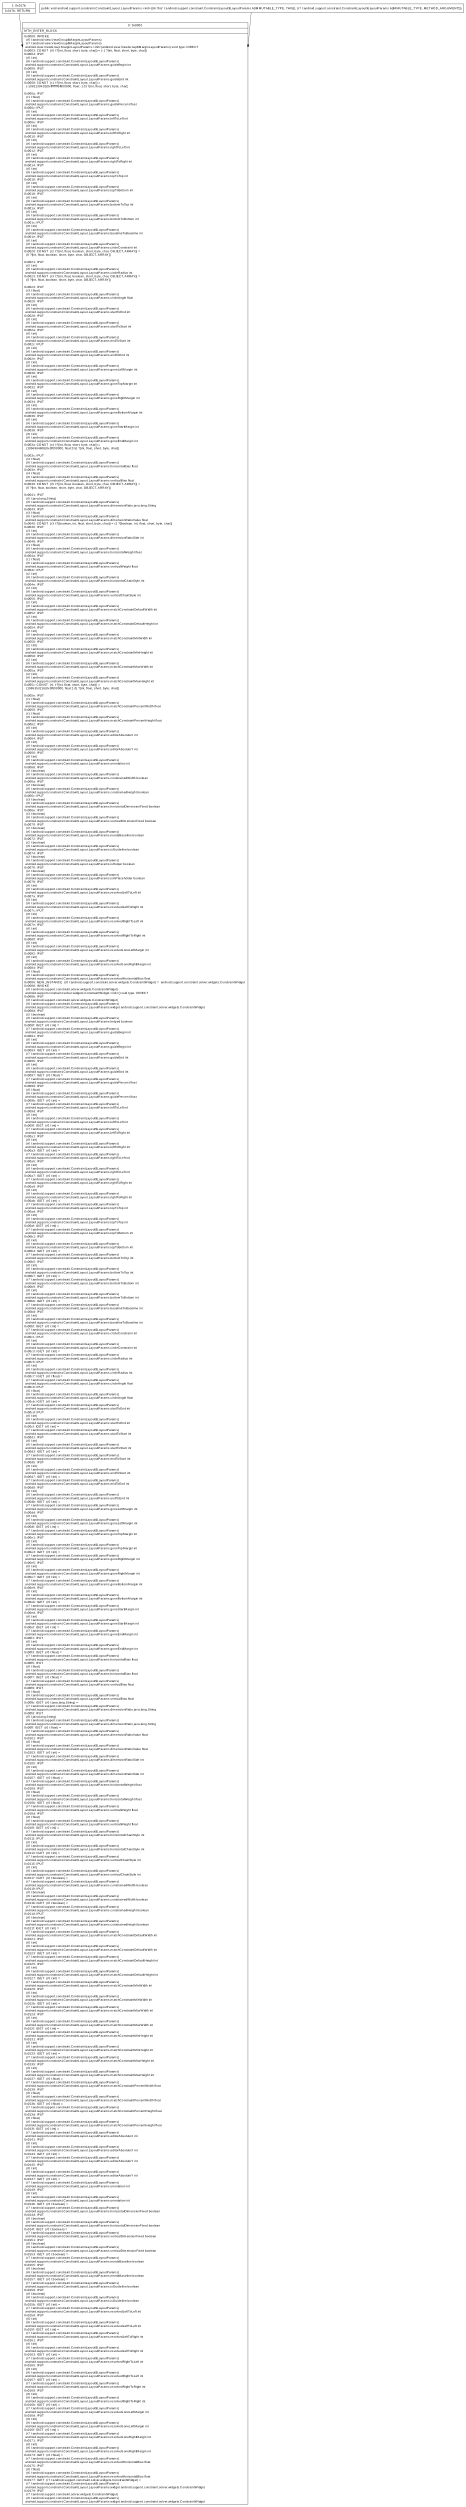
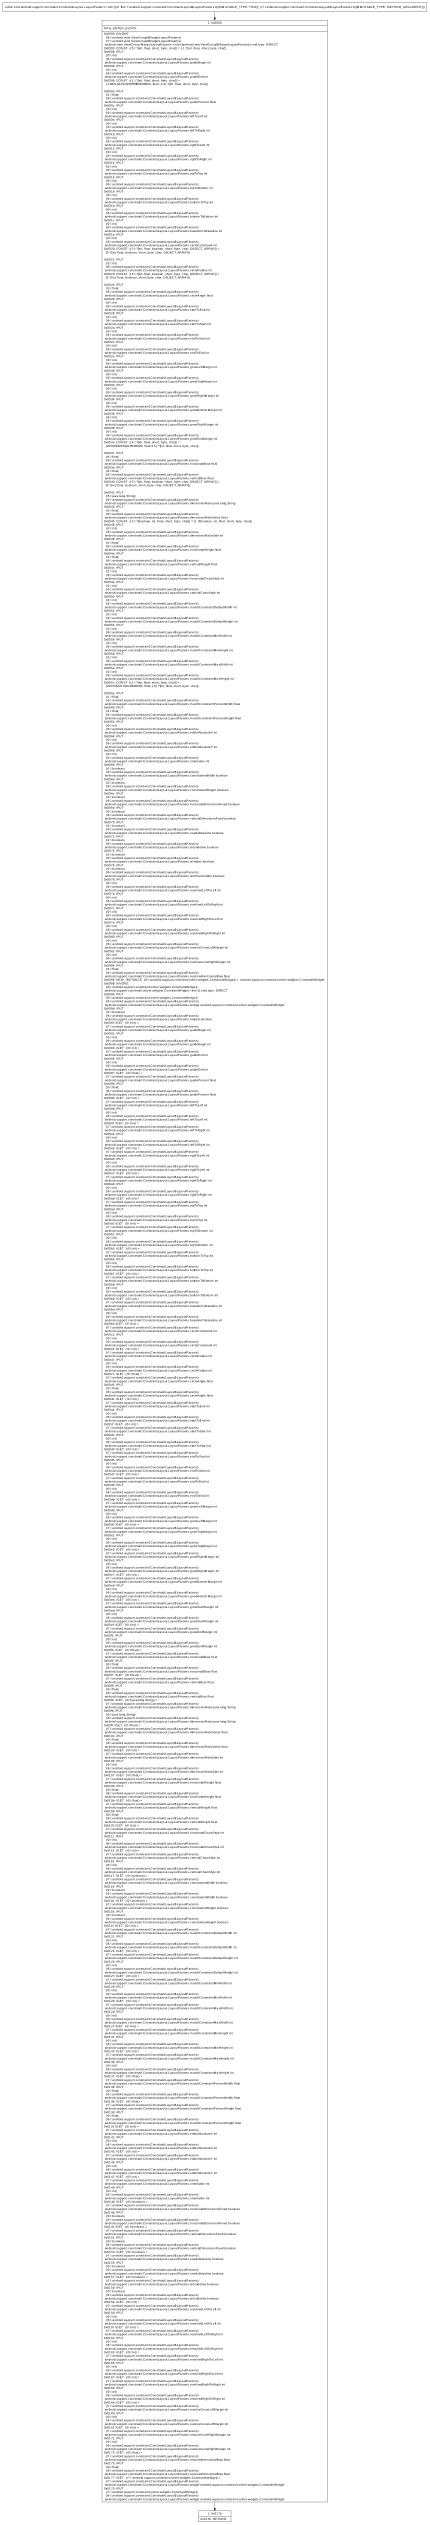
edge "1: 0x017b" -> "0: 0x0000": reversed
